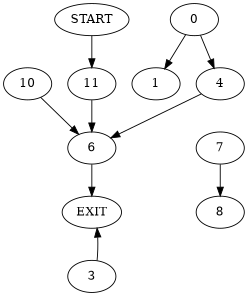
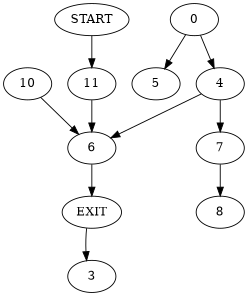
node "1": label "1" -> "5"
edge "4" -> "7": added
edge "3" -> "EXIT": reversed
